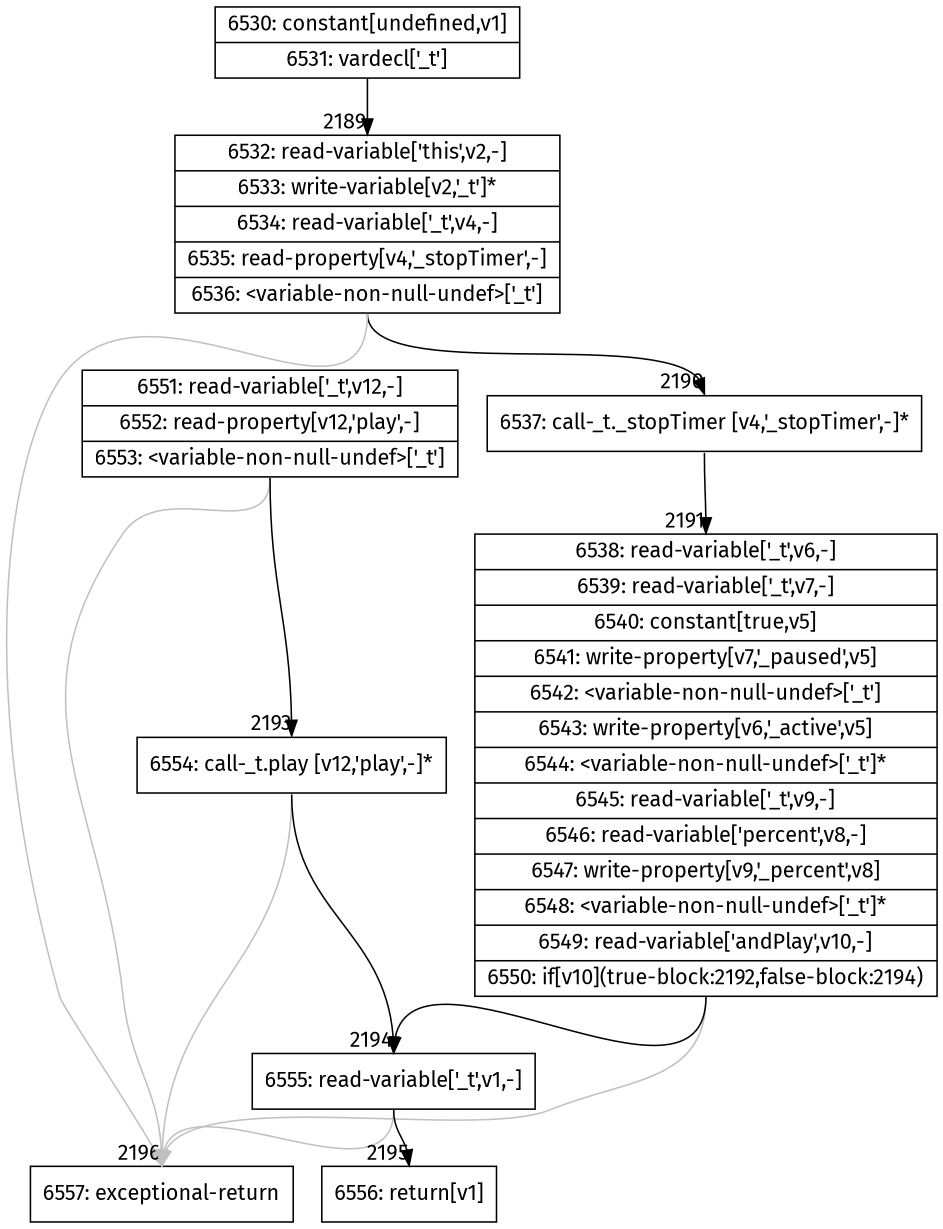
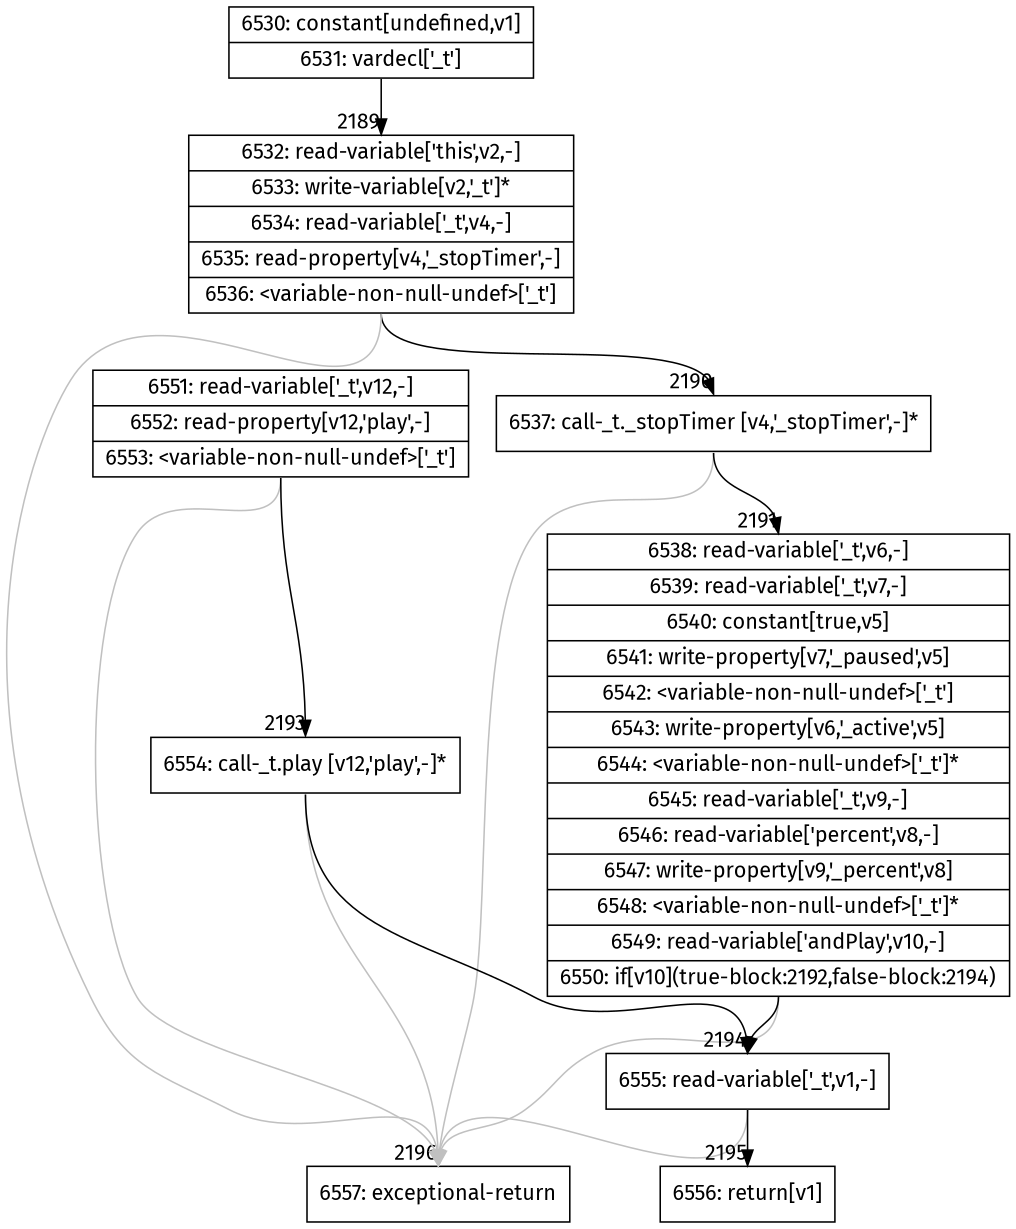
edge "6537: call-_t._stopTimer [v4,'_stopTimer',-]*" -> "6557: exceptional-return": added
